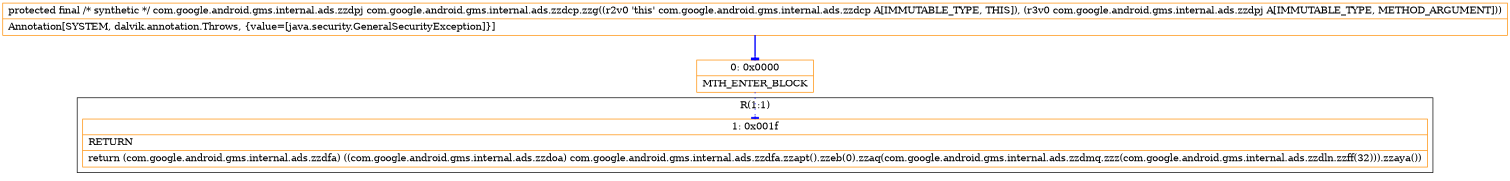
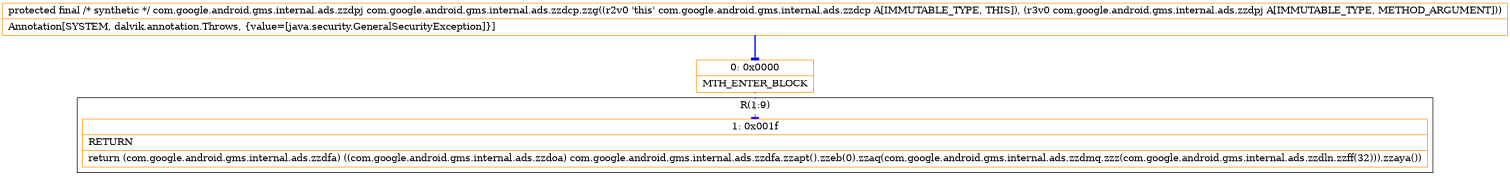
cluster "R(1:1)": label "R(1:1)" -> "R(1:9)"
